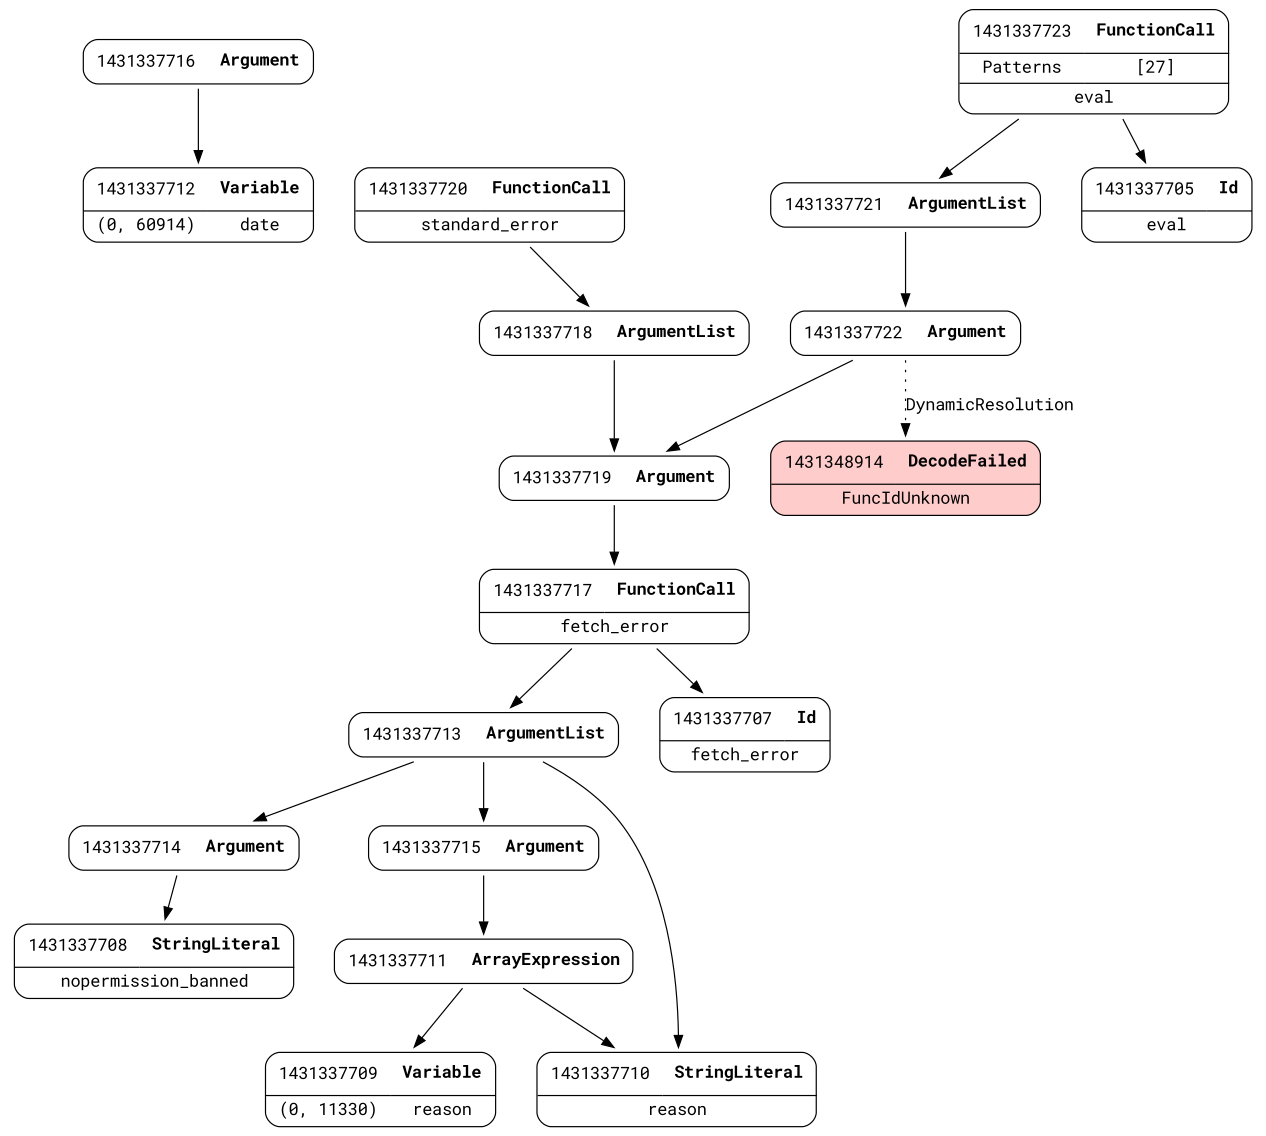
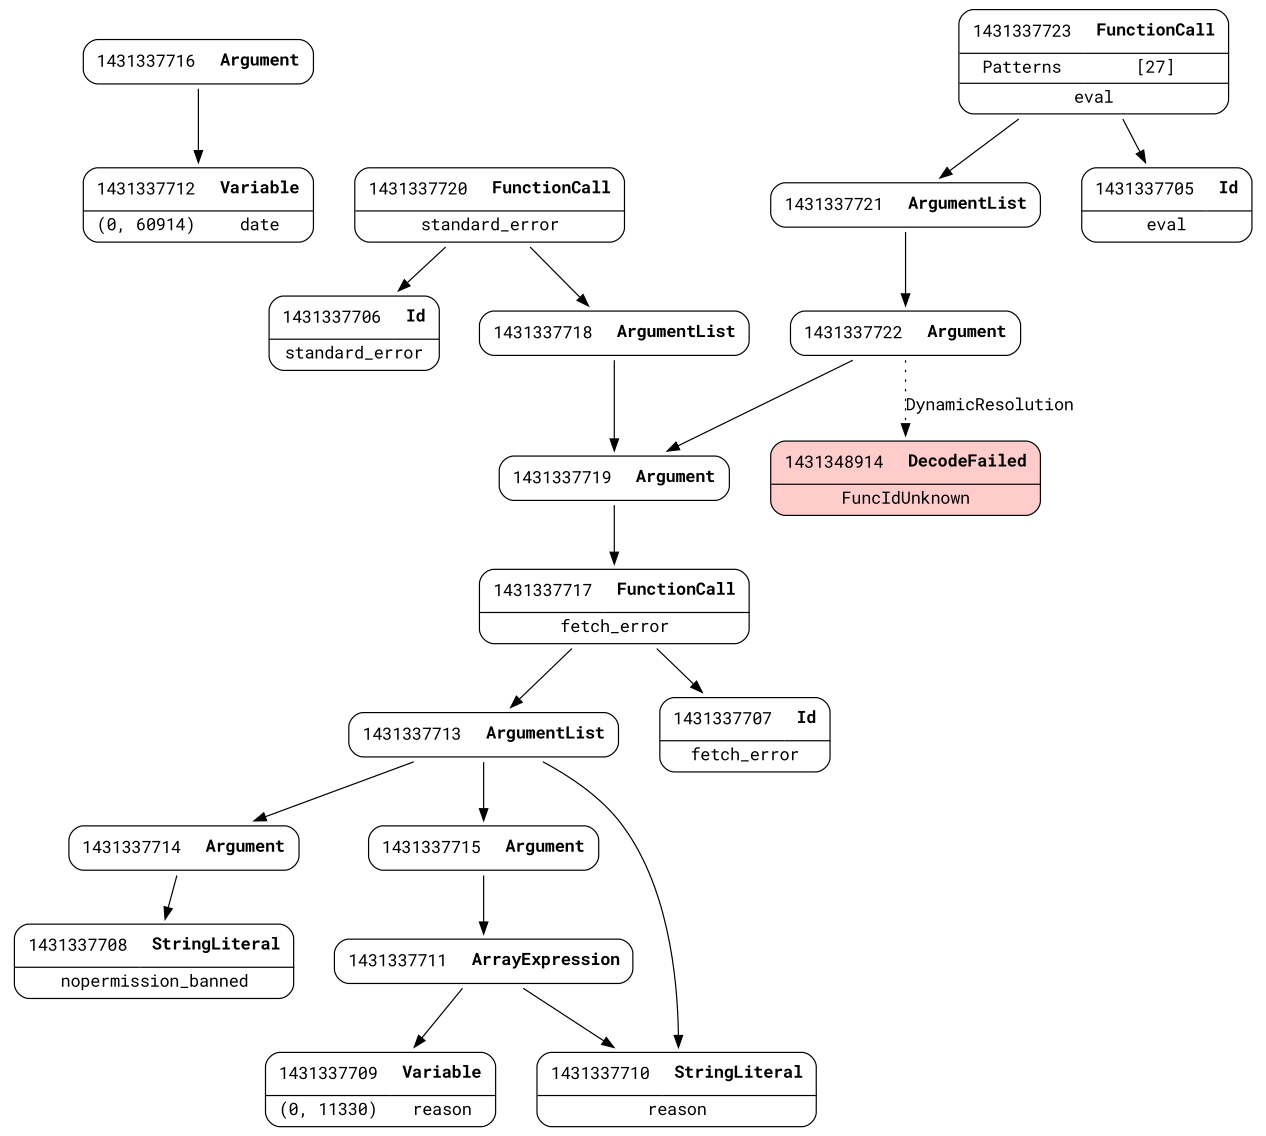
node "1431337706": added
